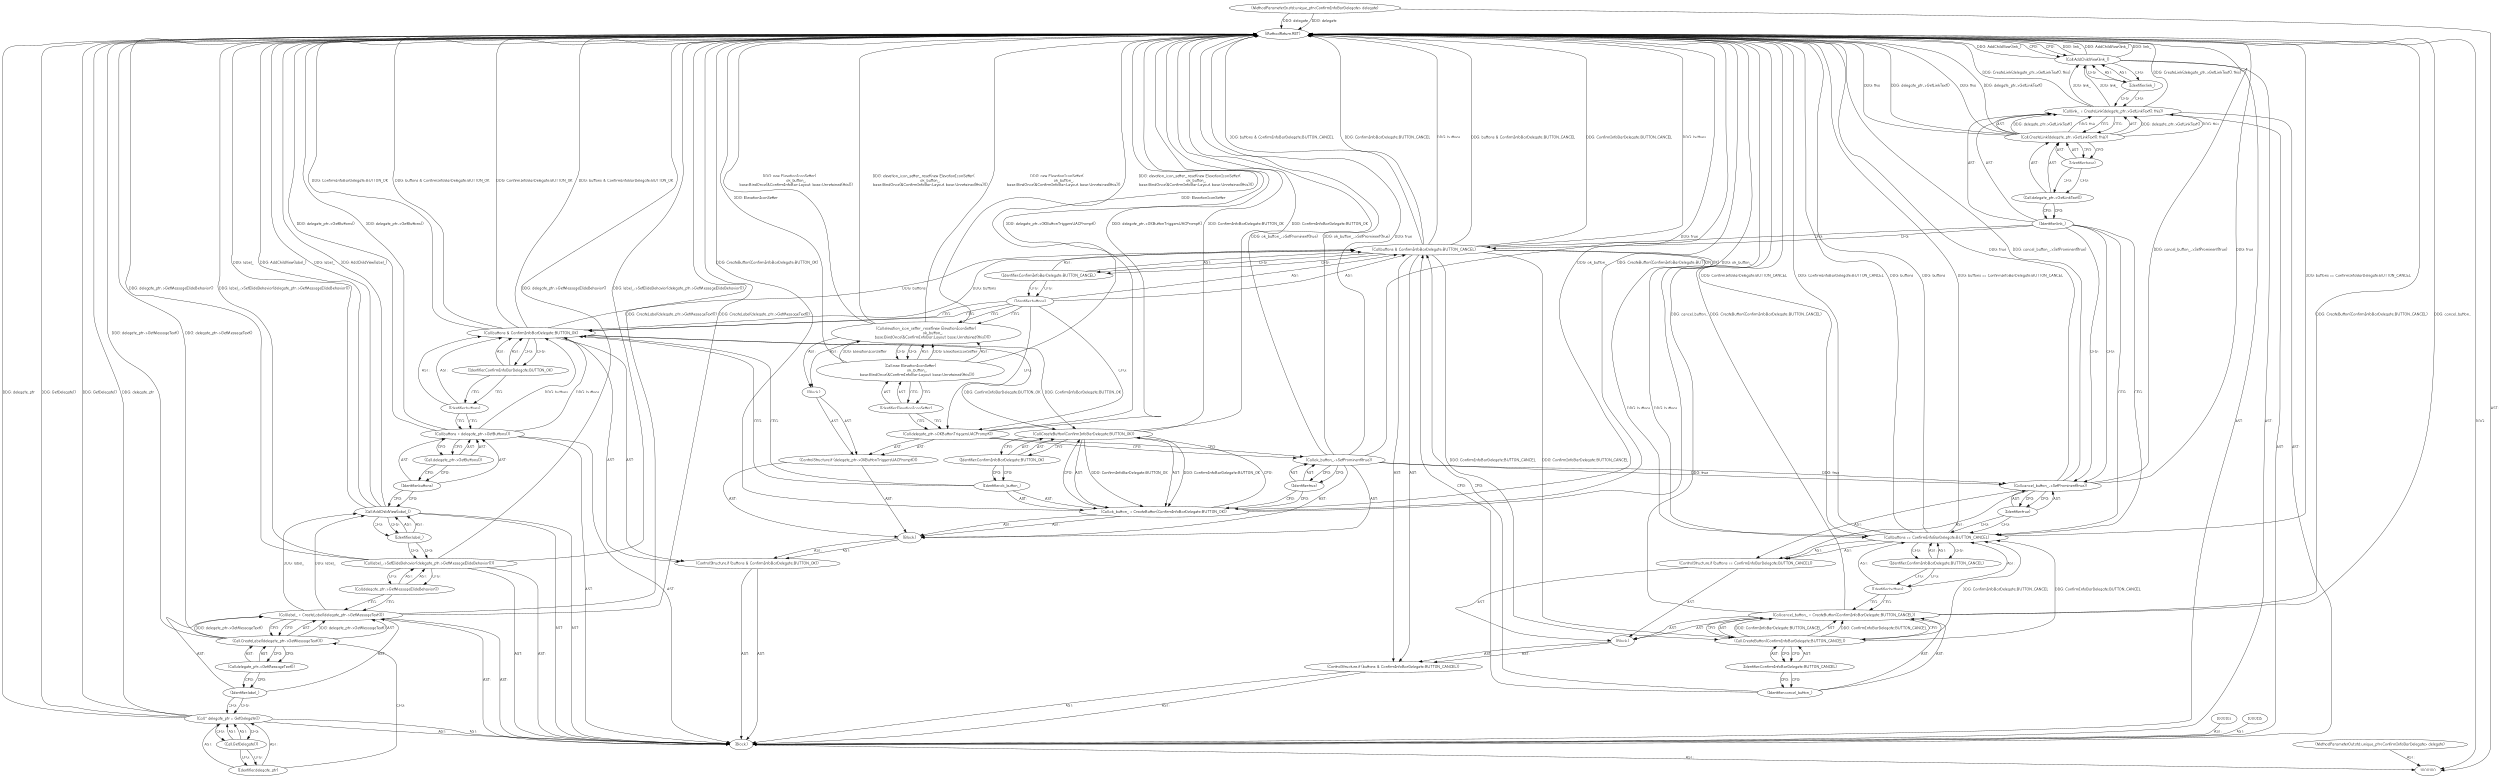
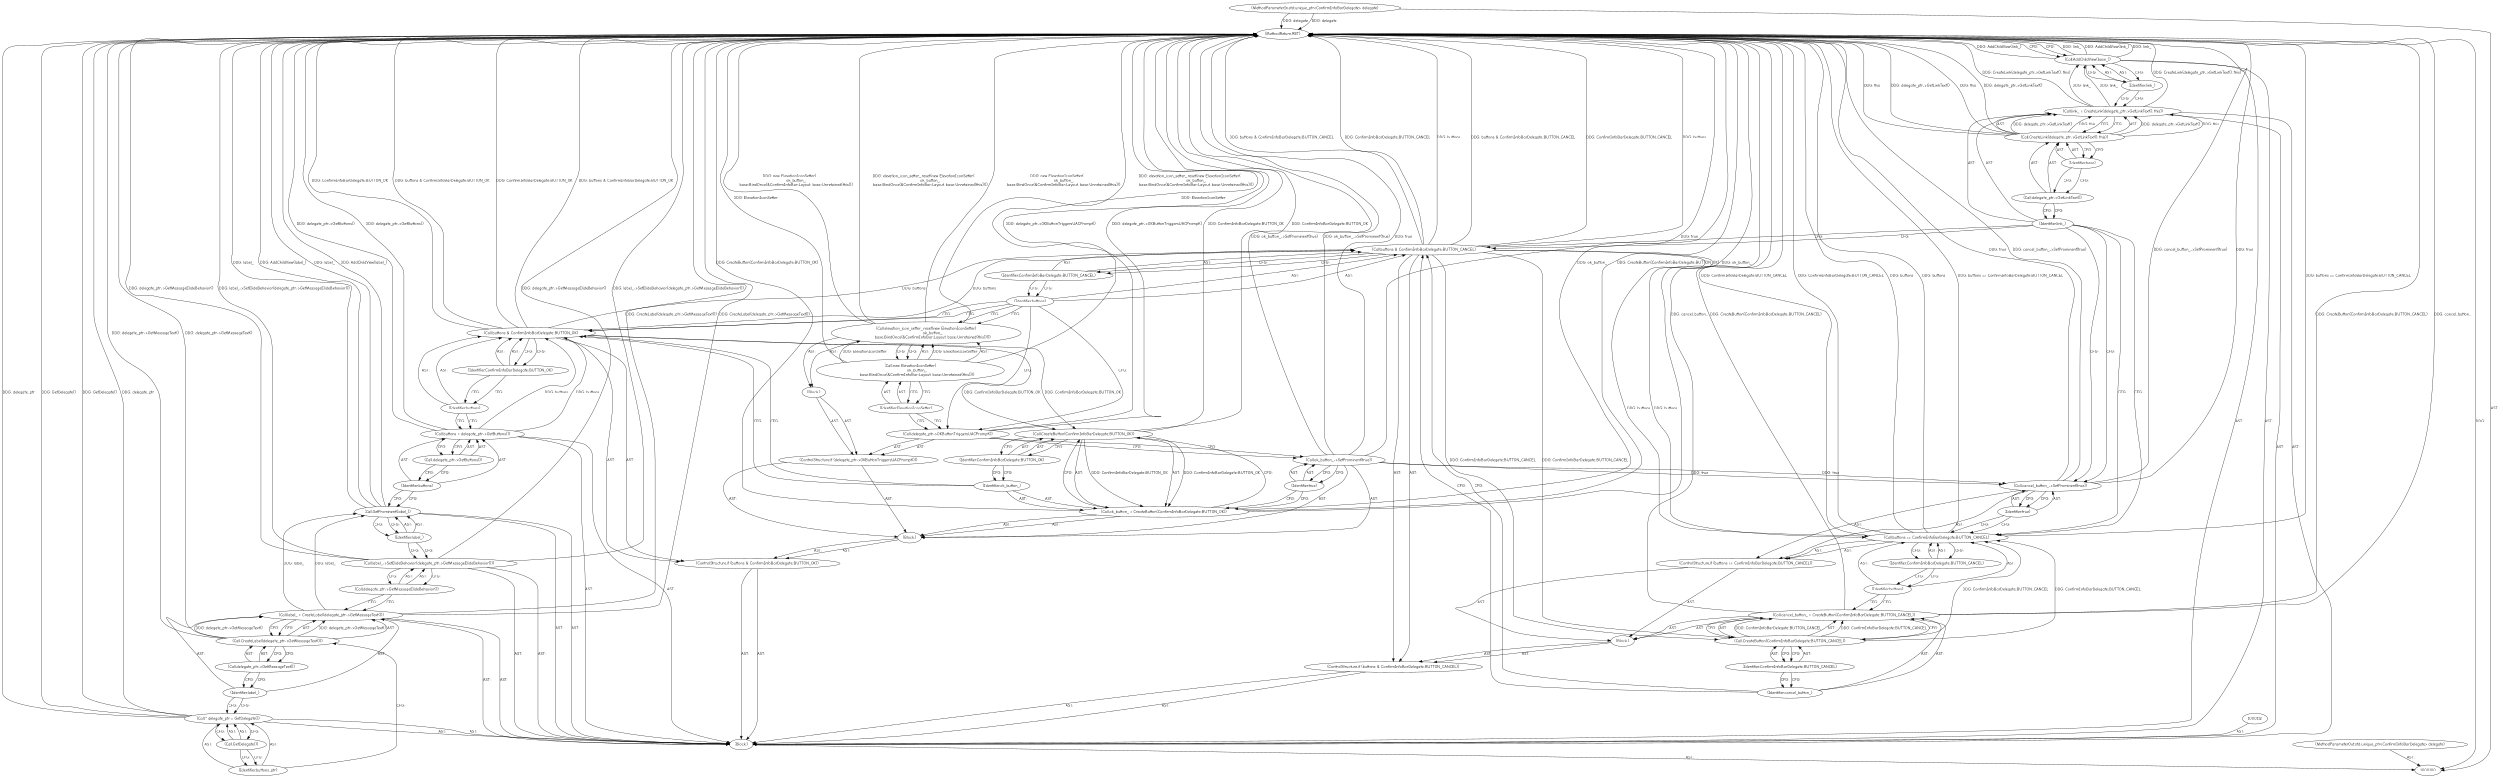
node "(Call,AddChildView(link_))": label "(Call,AddChildView(link_))" -> "(Call,AddChildView(base_))"
node "(Call,AddChildView(label_))": label "(Call,AddChildView(label_))" -> "(Call,SetProminent(label_))"
node "1000103": removed
node "1000115": label "1000115" -> "1000112"
node "(Identifier,delegate_ptr)": label "(Identifier,delegate_ptr)" -> "(Identifier,buttons_ptr)"
